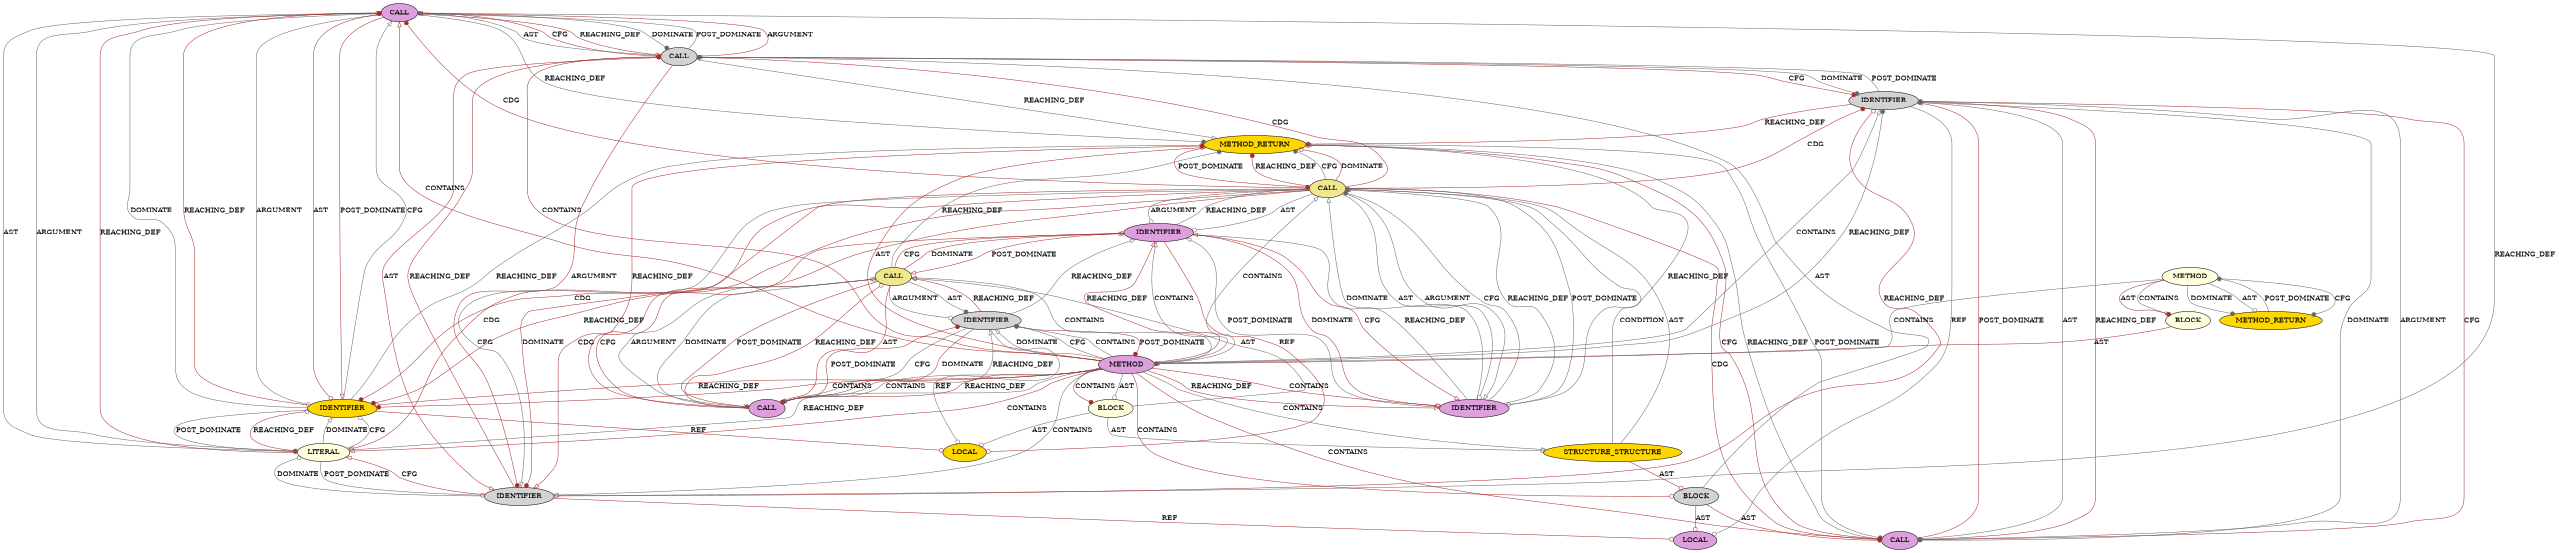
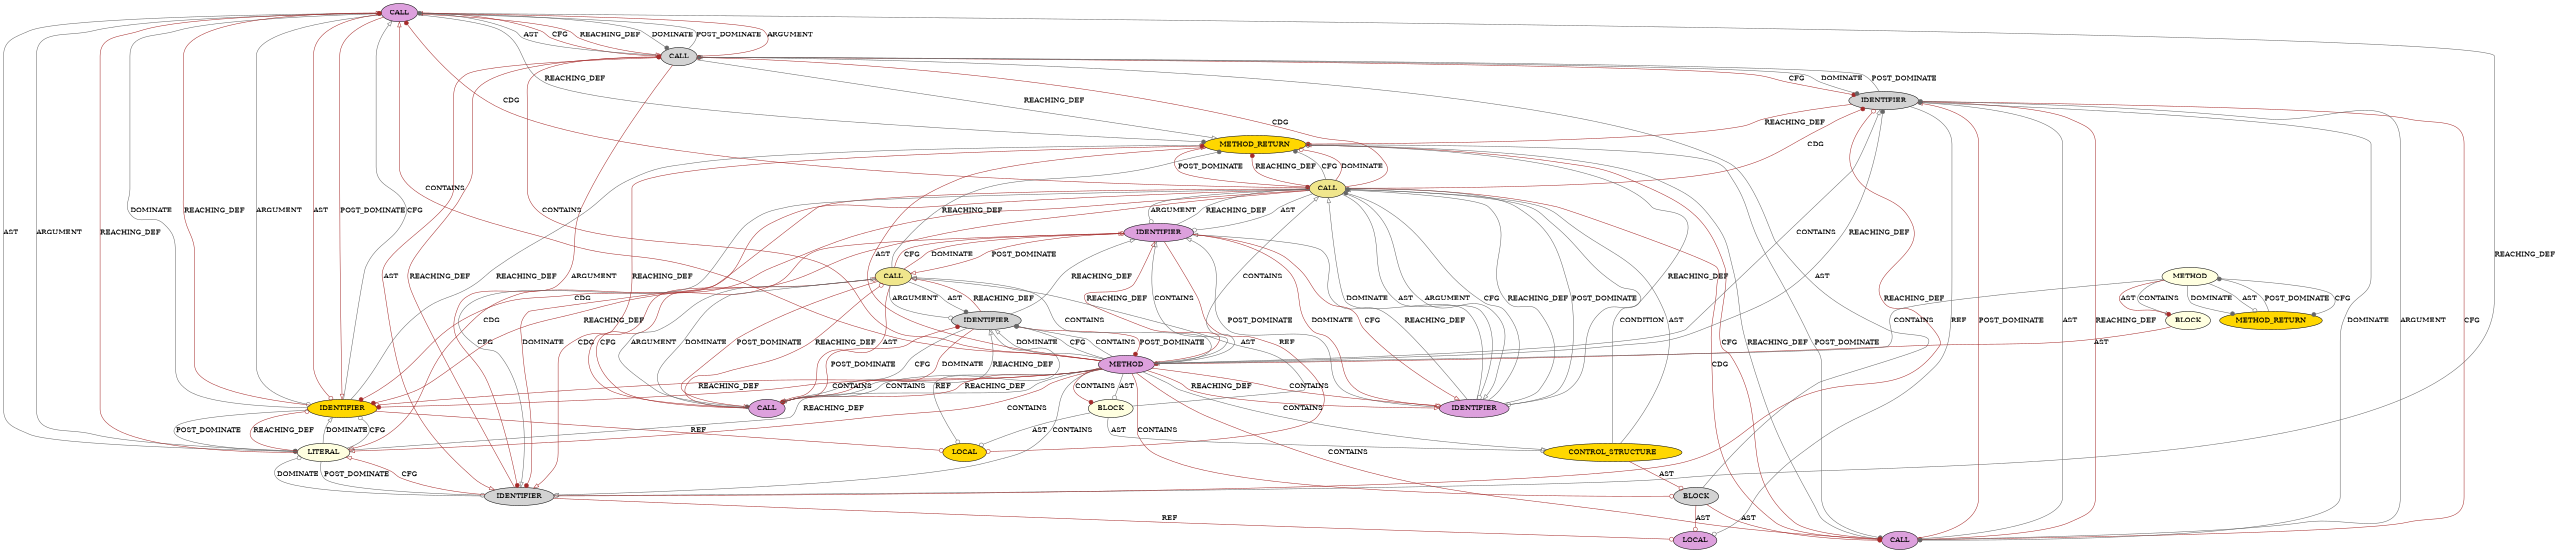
node "STRUCTURE_STRUCTURE": label "STRUCTURE_STRUCTURE" -> "CONTROL_STRUCTURE"
